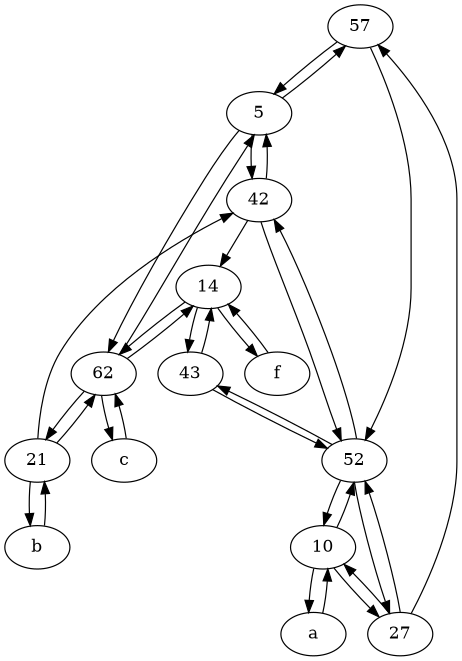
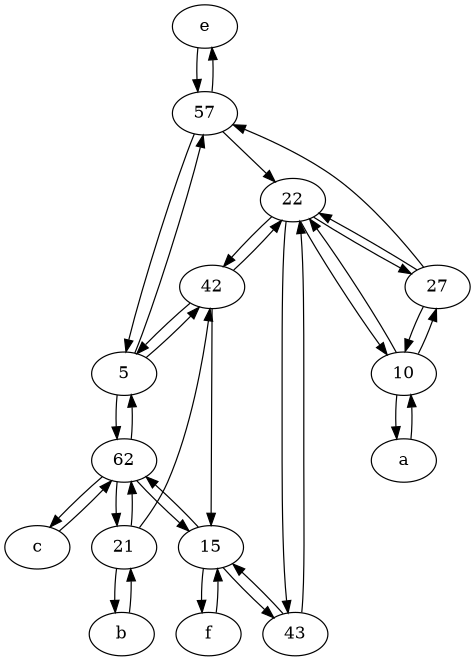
node "e": added
node "14": label "14" -> "15"
node "52": label "52" -> "22"
